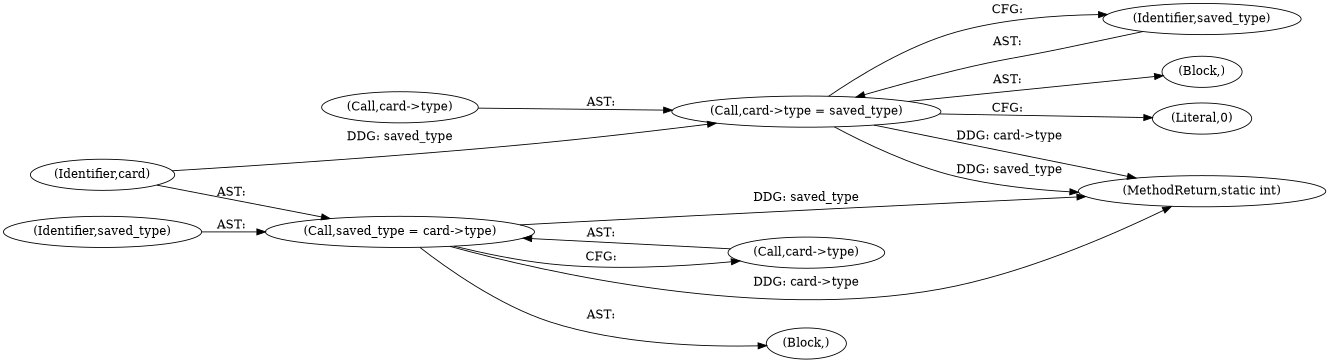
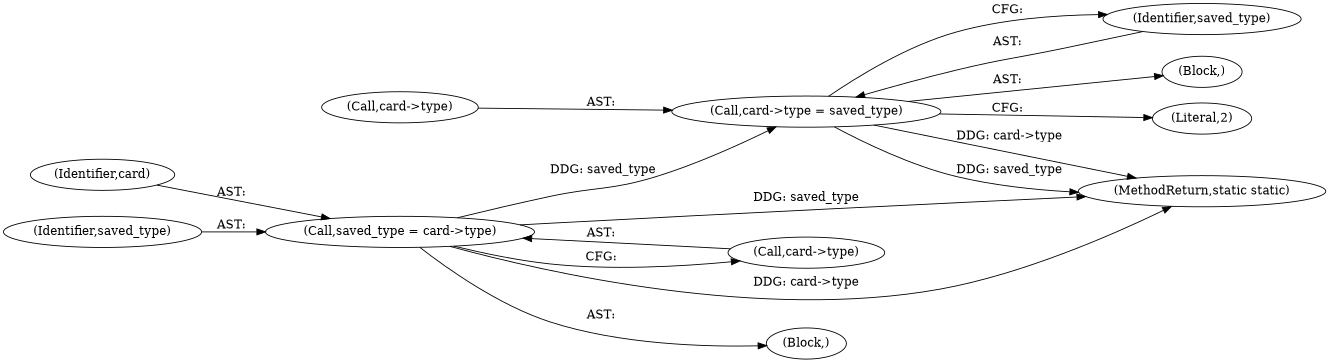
node "(Literal,0)": label "(Literal,0)" -> "(Literal,2)"
edge "(Identifier,card)" -> "(Call,card->type = saved_type)": now "(Call,saved_type = card->type)" -> "(Call,card->type = saved_type)"
node "(MethodReturn,static int)": label "(MethodReturn,static int)" -> "(MethodReturn,static static)"
